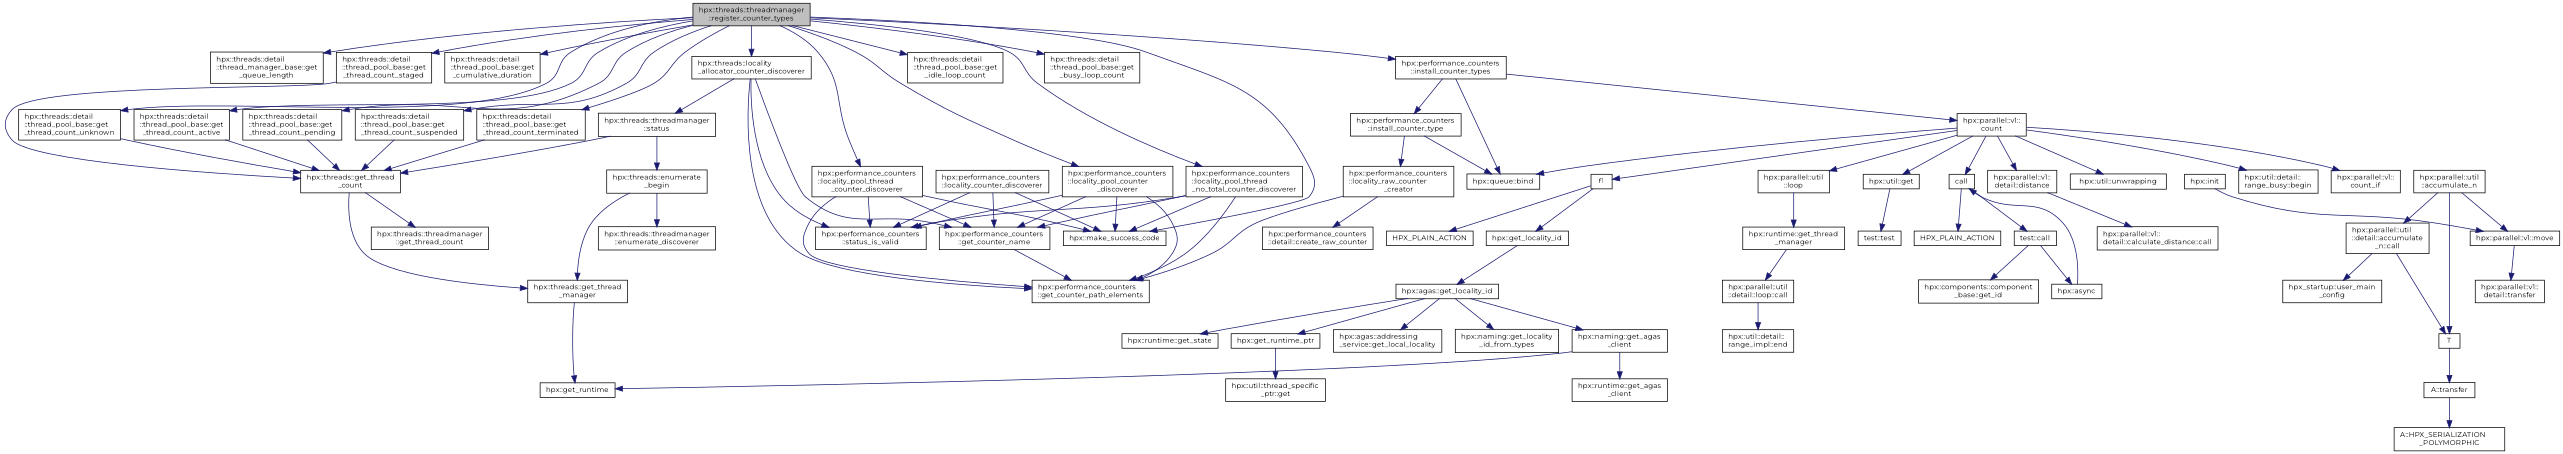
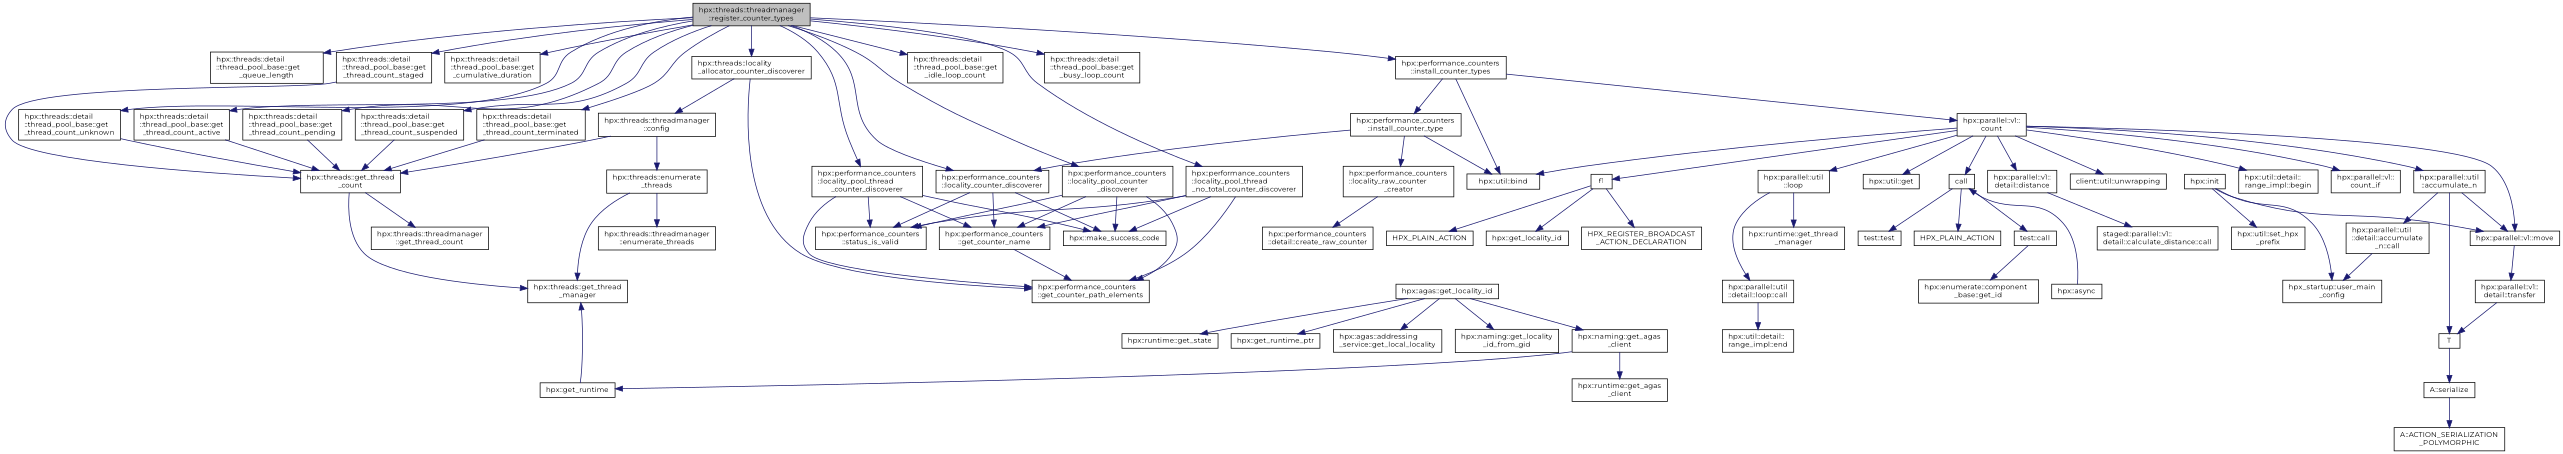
edge "hpx::threads::threadmanager ::register_counter_types" -> "hpx::make_success_code": now "hpx::threads::threadmanager ::register_counter_types" -> "hpx::performance_counters ::locality_counter_discoverer"
node "hpx::threads::detail ::thread_manager_base::get _queue_length": label "hpx::threads::detail ::thread_manager_base::get _queue_length" -> "hpx::threads::detail ::thread_pool_base::get _queue_length"
node "hpx::threads::threadmanager ::status": label "hpx::threads::threadmanager ::status" -> "hpx::threads::threadmanager ::config"
edge "hpx::parallel::v1:: count" -> "hpx::parallel::v1::move": added
edge "hpx::parallel::v1:: count" -> "hpx::parallel::util ::accumulate_n": added
edge "hpx::performance_counters ::install_counter_type" -> "hpx::performance_counters ::locality_counter_discoverer": added
edge "hpx::threads::locality _allocator_counter_discoverer" -> "hpx::performance_counters ::status_is_valid": removed
node "hpx::threads::enumerate _begin": label "hpx::threads::enumerate _begin" -> "hpx::threads::enumerate _threads"
node "hpx::queue::bind": label "hpx::queue::bind" -> "hpx::util::bind"
node "hpx::util::unwrapping": label "hpx::util::unwrapping" -> "client::util::unwrapping"
node "hpx::util::detail:: range_busy::begin": label "hpx::util::detail:: range_busy::begin" -> "hpx::util::detail:: range_impl::begin"
edge "hpx::threads::locality _allocator_counter_discoverer" -> "hpx::performance_counters ::get_counter_name": removed
edge "hpx::util::get" -> "test::test": now "call" -> "test::test"
edge "hpx::init" -> "hpx_startup::user_main _config": added
edge "hpx::performance_counters ::locality_raw_counter _creator" -> "hpx::performance_counters ::get_counter_path_elements": removed
node "hpx::threads::threadmanager ::enumerate_discoverer": label "hpx::threads::threadmanager ::enumerate_discoverer" -> "hpx::threads::threadmanager ::enumerate_threads"
node "HPX_REGISTER_BROADCAST _ACTION_DECLARATION": added
node "hpx::parallel::v1:: detail::calculate_distance::call": label "hpx::parallel::v1:: detail::calculate_distance::call" -> "staged::parallel::v1:: detail::calculate_distance::call"
node "hpx::util::set_hpx _prefix": added
edge "hpx::runtime::get_thread _manager" -> "hpx::parallel::util ::detail::loop::call": now "hpx::parallel::util ::loop" -> "hpx::parallel::util ::detail::loop::call"
edge "test::call" -> "hpx::async": removed
edge "hpx::get_locality_id" -> "hpx::agas::get_locality_id": removed
edge "hpx::parallel::util ::detail::accumulate _n::call" -> "T": now "hpx::parallel::v1:: detail::transfer" -> "T"
node "hpx::components::component _base::get_id": label "hpx::components::component _base::get_id" -> "hpx::enumerate::component _base::get_id"
edge "hpx::threads::get_thread _manager" -> "hpx::get_runtime": reversed
node "hpx::naming::get_locality _id_from_types": label "hpx::naming::get_locality _id_from_types" -> "hpx::naming::get_locality _id_from_gid"
node "hpx::util::thread_specific _ptr::get": removed
node "A::transfer": label "A::transfer" -> "A::serialize"
node "A::HPX_SERIALIZATION _POLYMORPHIC": label "A::HPX_SERIALIZATION _POLYMORPHIC" -> "A::ACTION_SERIALIZATION _POLYMORPHIC"
